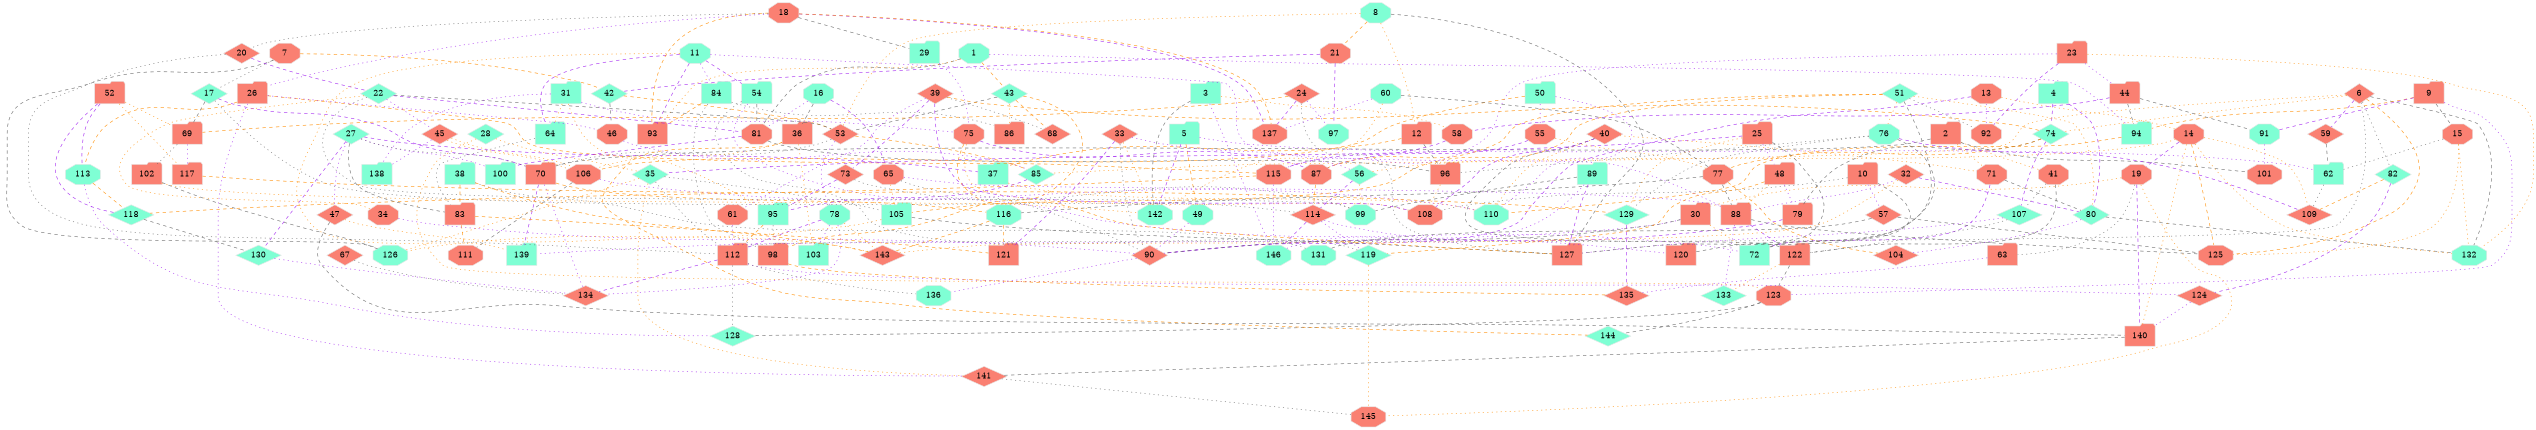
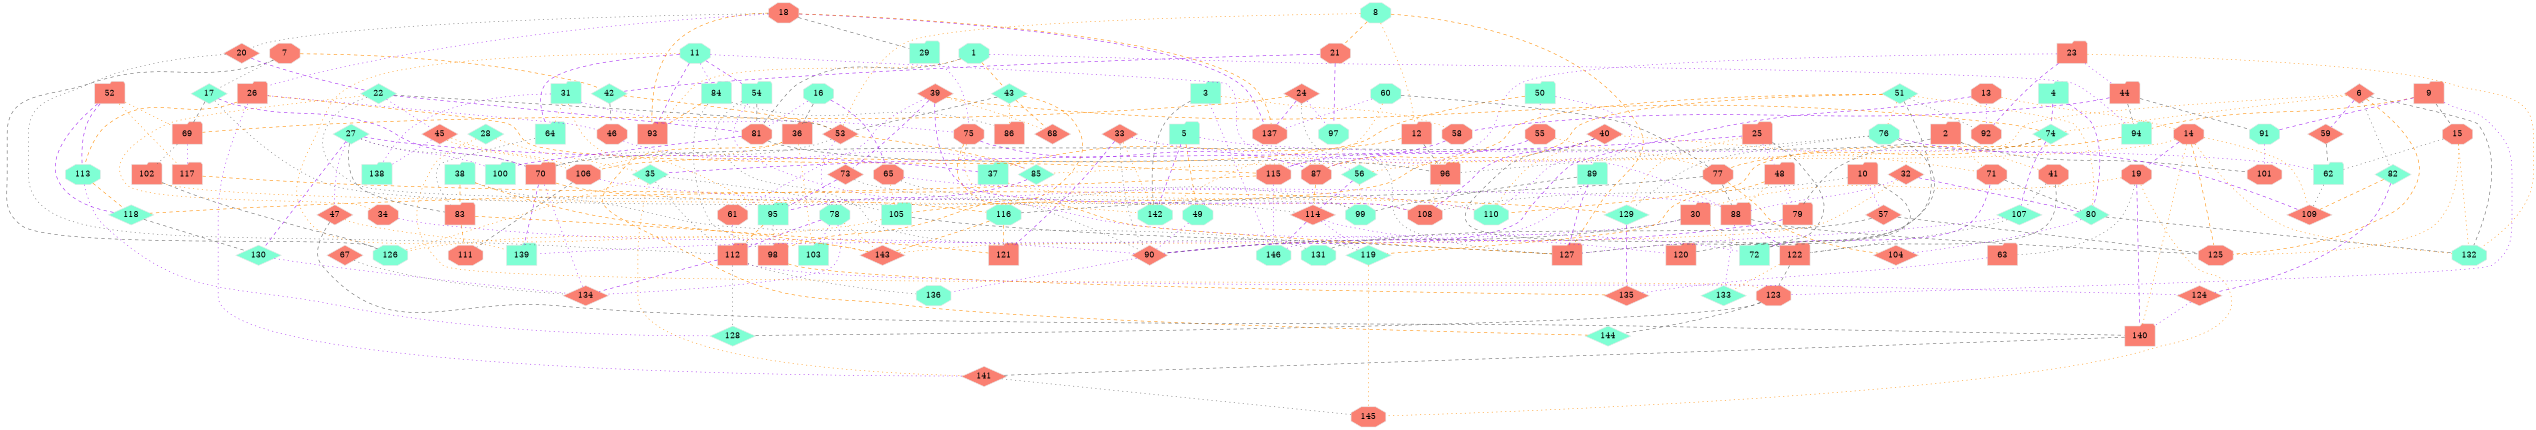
edge "8" -- "127": color gray40 -> darkorange
edge "39" -- "68": color gray40 -> darkorange
edge "6" -- "112": removed
